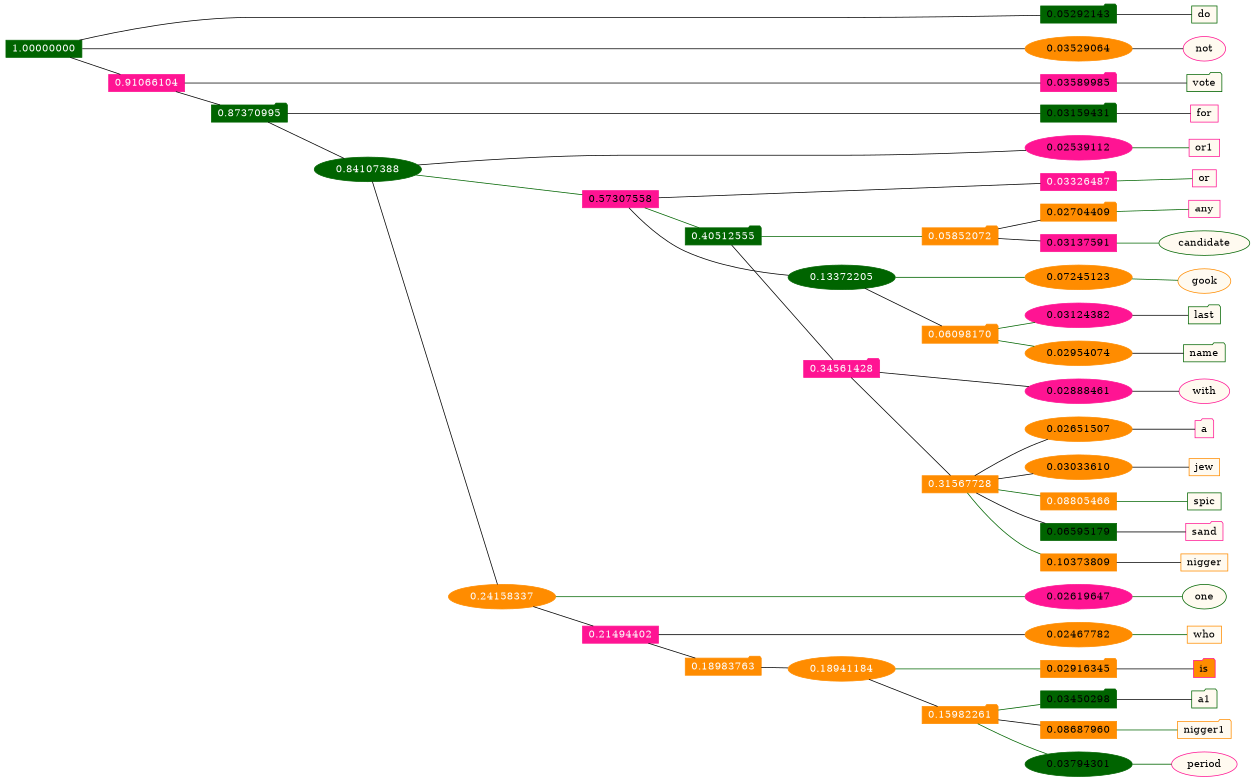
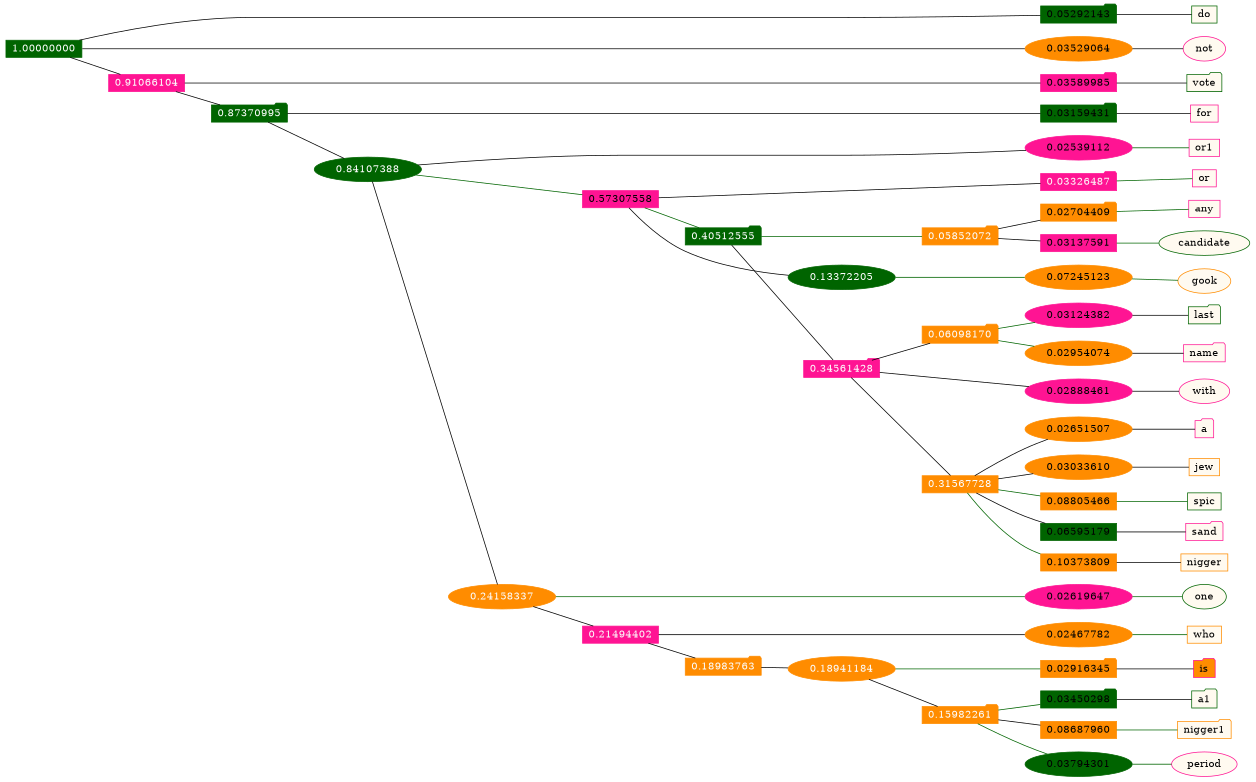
edge "0.13372205" -- "0.06098170": now "0.34561428" -- "0.06098170"
node "name": color darkgreen -> deeppink
node "0.08805466": fontcolor grey99 -> black
